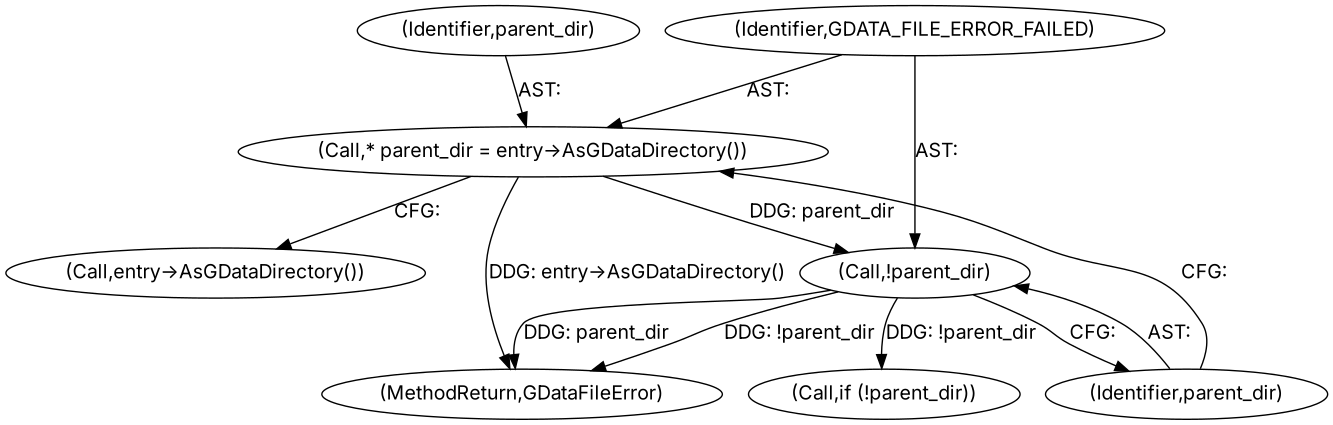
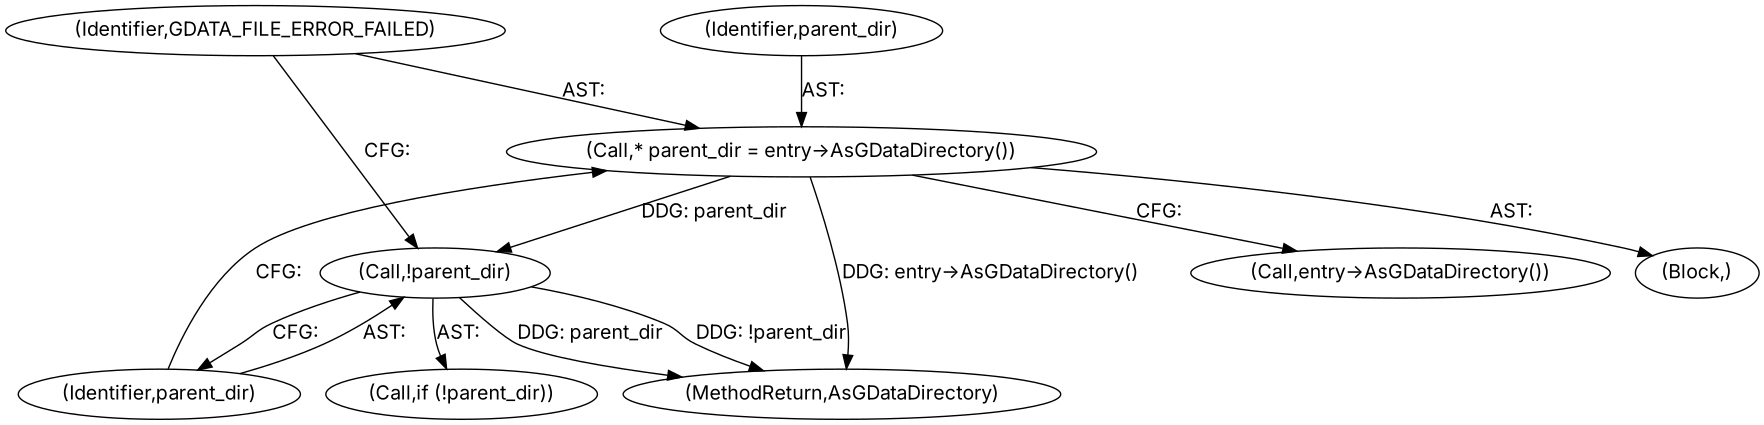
edge "(Identifier,GDATA_FILE_ERROR_FAILED)" -> "(Call,!parent_dir)": label "AST: " -> "CFG: "
node "(Block,)": added
edge "(Call,!parent_dir)" -> "(Call,if (!parent_dir))": label "DDG: !parent_dir" -> "AST: "
node "(MethodReturn,GDataFileError)": label "(MethodReturn,GDataFileError)" -> "(MethodReturn,AsGDataDirectory)"
